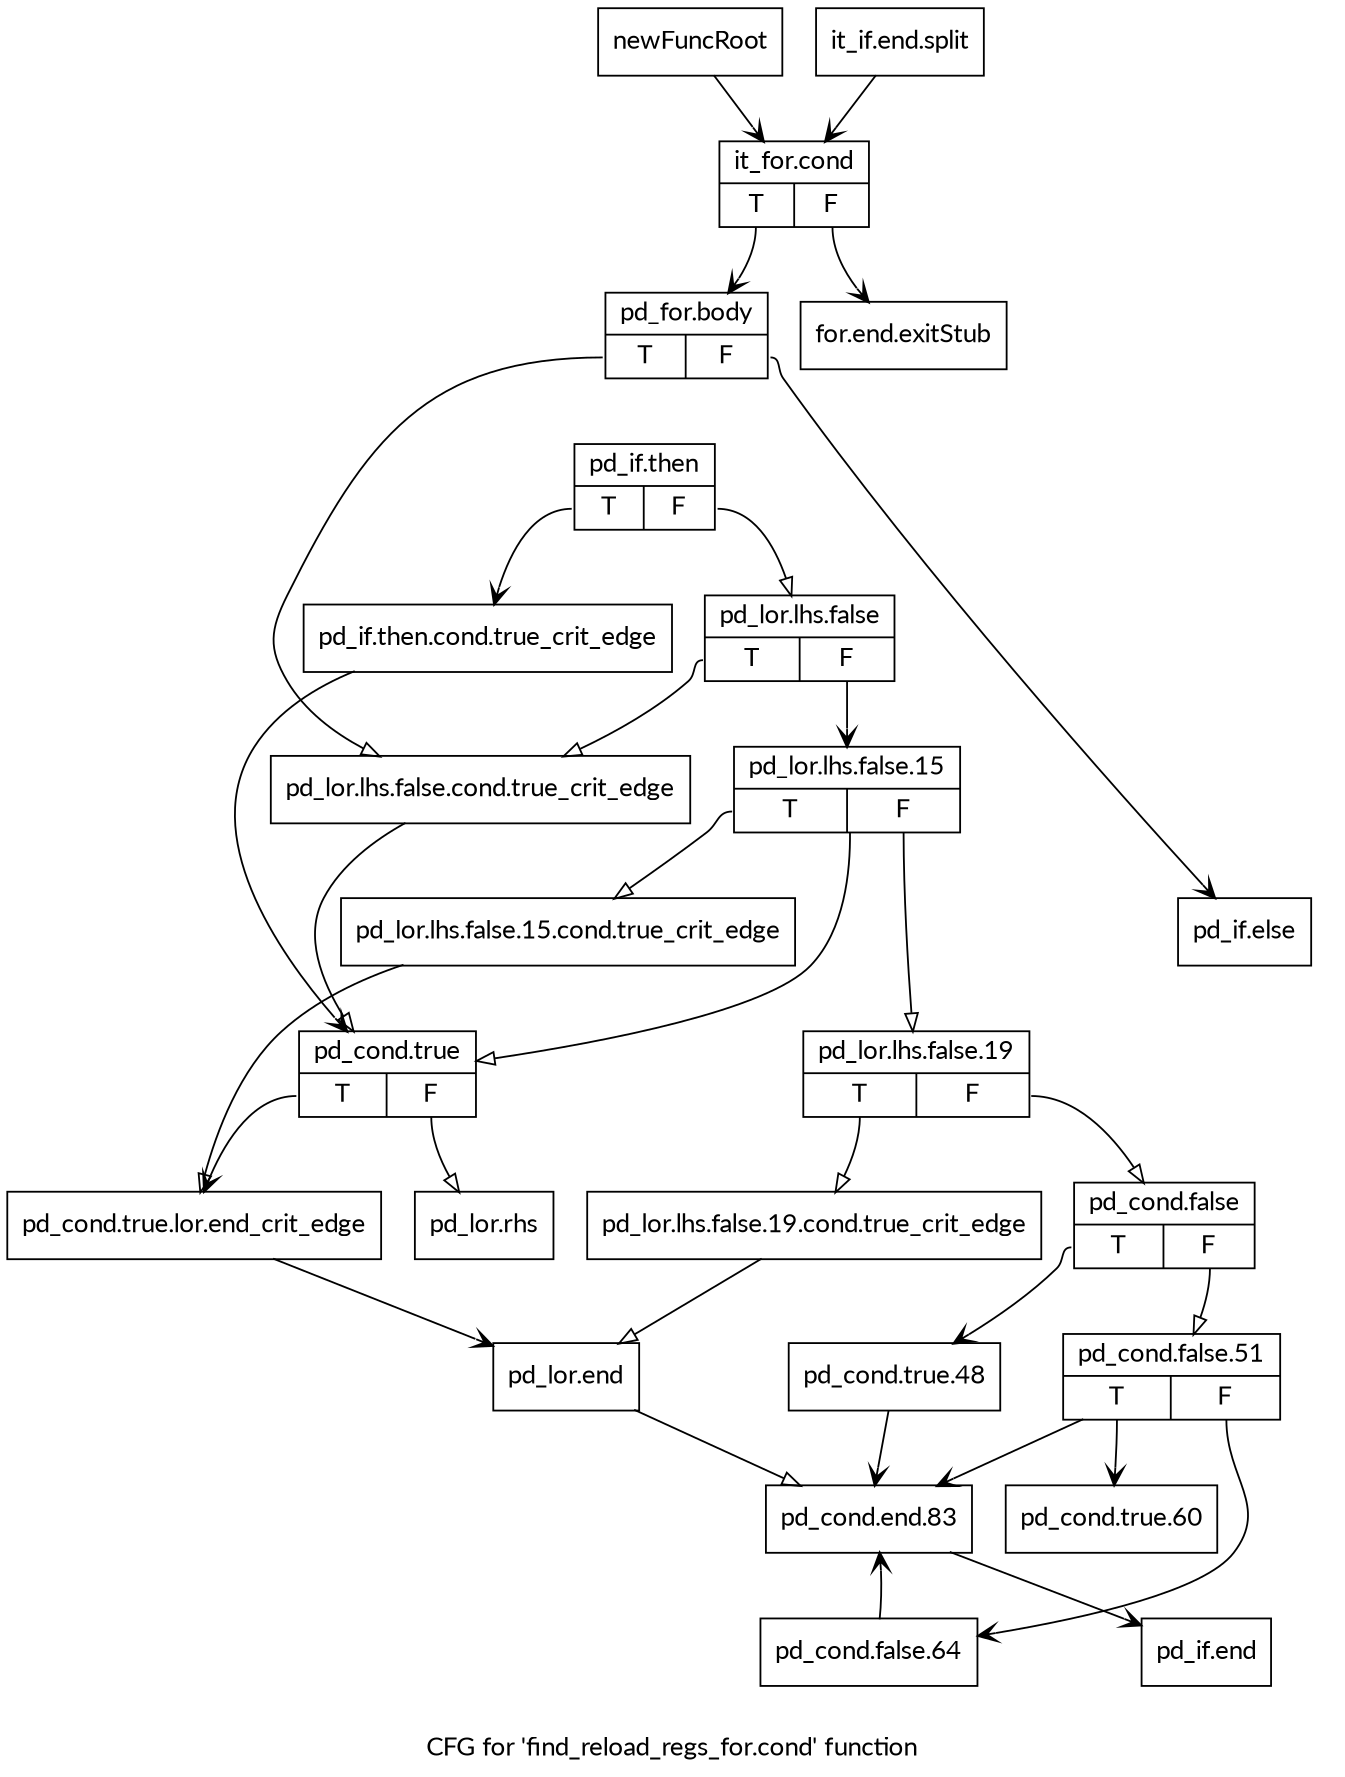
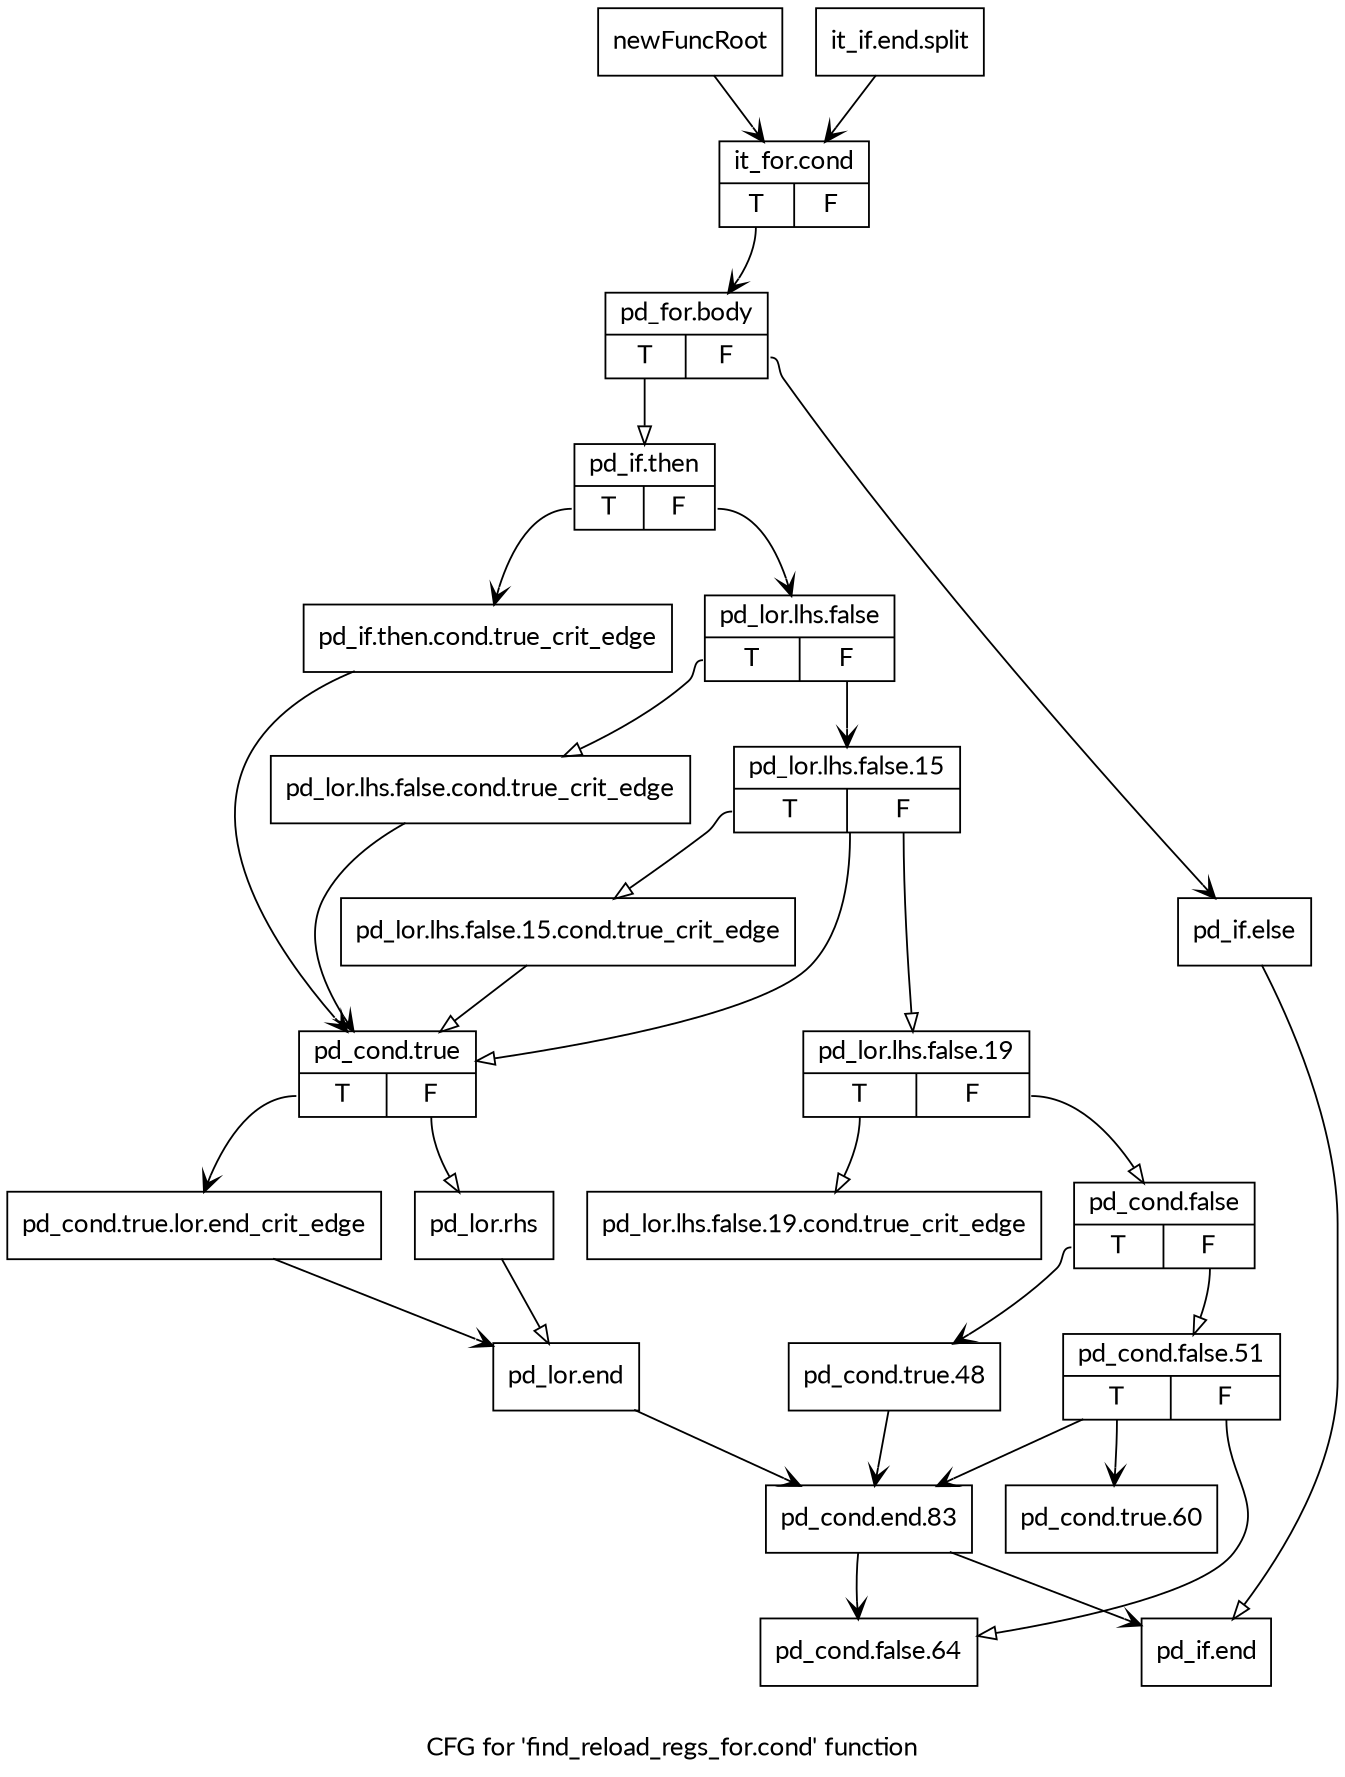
node "for.end.exitStub": removed
edge "pd_for.body" -> "pd_lor.lhs.false.cond.true_crit_edge": now "pd_for.body" -> "pd_if.then"
edge "pd_if.then" -> "pd_lor.lhs.false": arrowhead onormal -> vee
edge "pd_lor.lhs.false.cond.true_crit_edge" -> "pd_cond.true": arrowhead onormal -> vee
edge "pd_lor.lhs.false.15.cond.true_crit_edge" -> "pd_cond.true.lor.end_crit_edge": now "pd_lor.lhs.false.15.cond.true_crit_edge" -> "pd_cond.true"
edge "pd_if.else" -> "pd_if.end": added
edge "pd_lor.lhs.false.19.cond.true_crit_edge" -> "pd_lor.end": now "pd_lor.rhs" -> "pd_lor.end"
edge "pd_lor.end" -> "pd_cond.end.83": arrowhead onormal -> vee
edge "pd_cond.false.51" -> "pd_cond.false.64": arrowhead vee -> onormal
edge "pd_cond.false.64" -> "pd_cond.end.83": reversed
